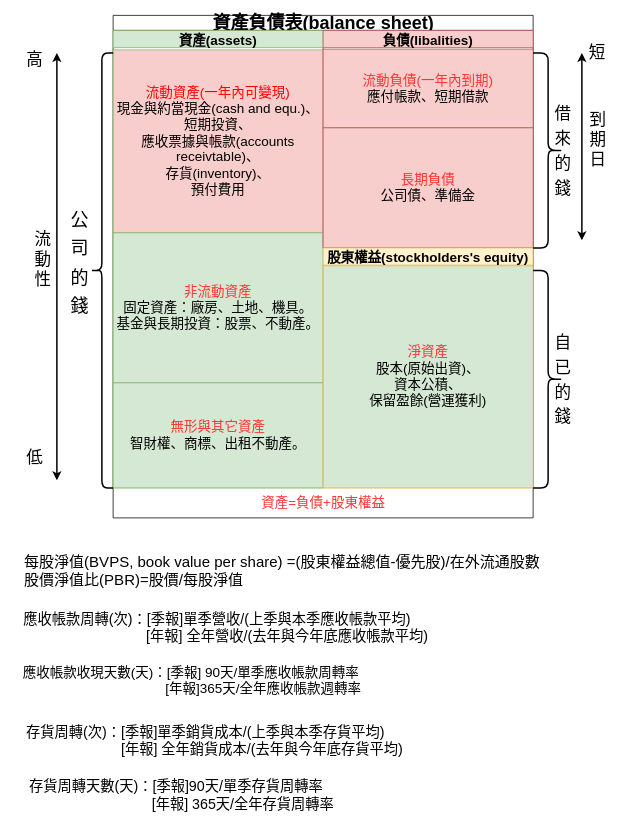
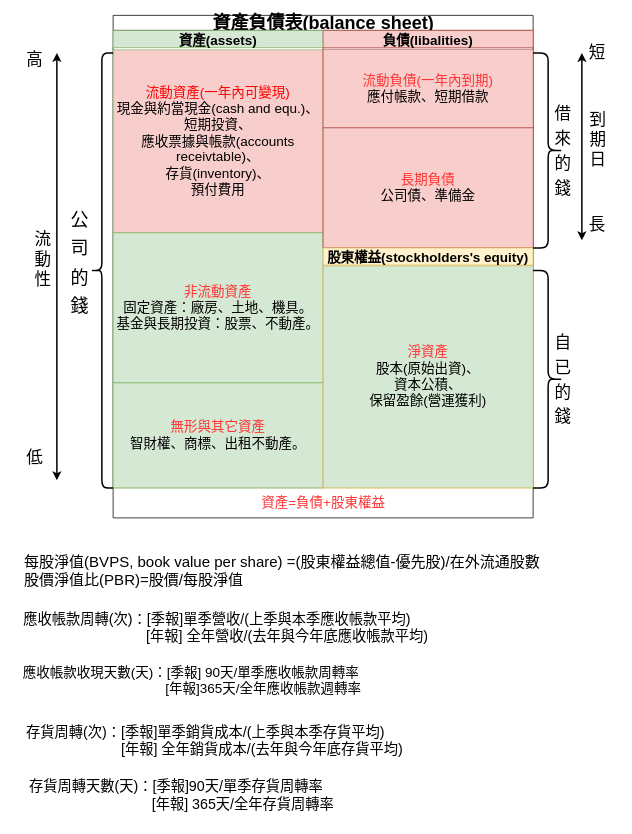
node "長": added
